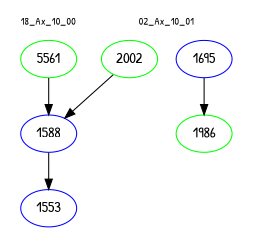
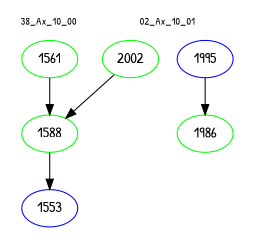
cluster "18_Ax_10_00": label "18_Ax_10_00" -> "38_Ax_10_00"
node "5561": label "5561" -> "1561"
node "1695": label "1695" -> "1995"
node "1588": color blue -> green
